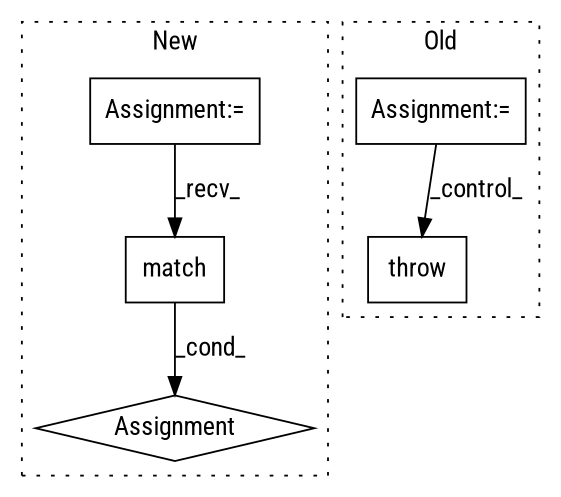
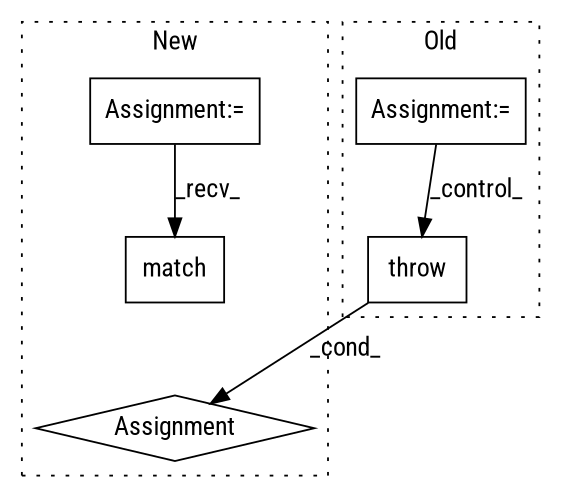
edge "match" -> "Assignment": now "throw" -> "Assignment"
